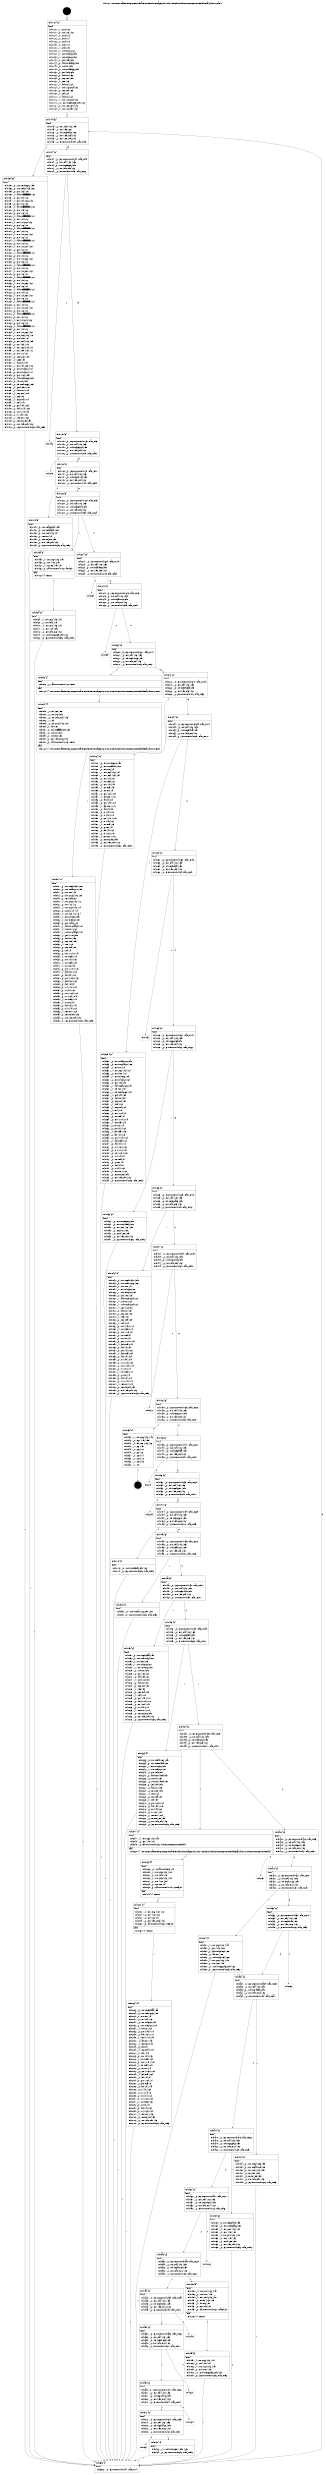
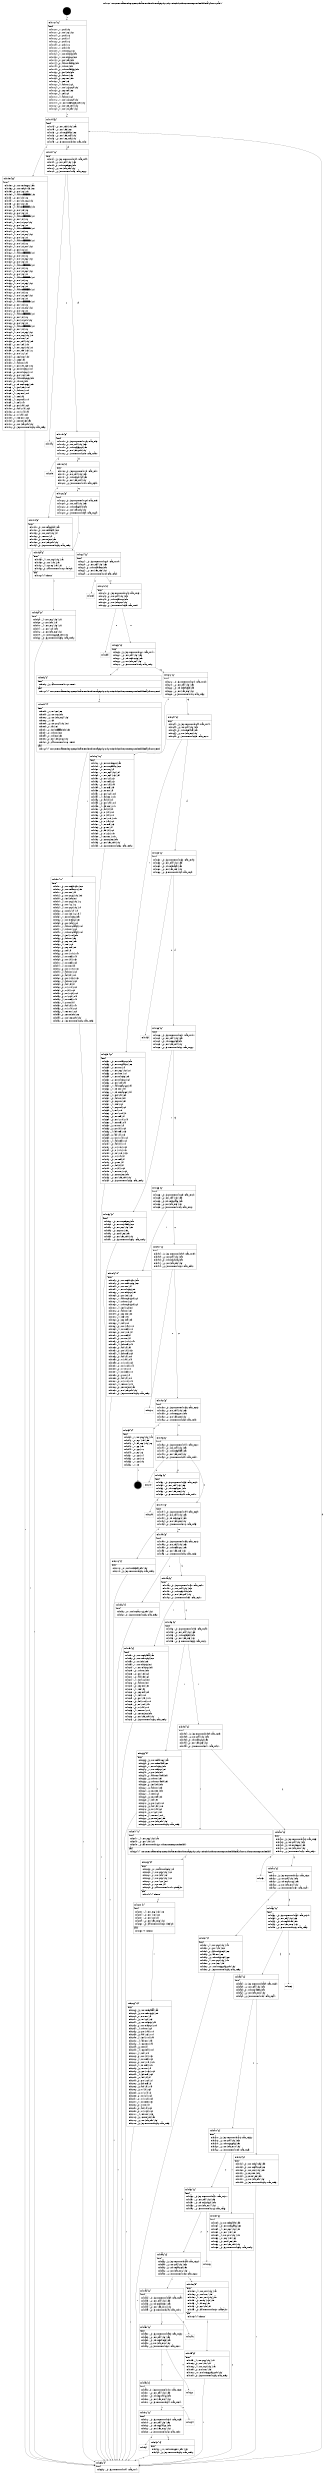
edge "0x401808 [28]" -> "0x401824 [28]": removed, label "17"
edge "0x401958 [28]" -> "0x401974 [28]": now "0x40193c [28]" -> "0x401974 [28]"
